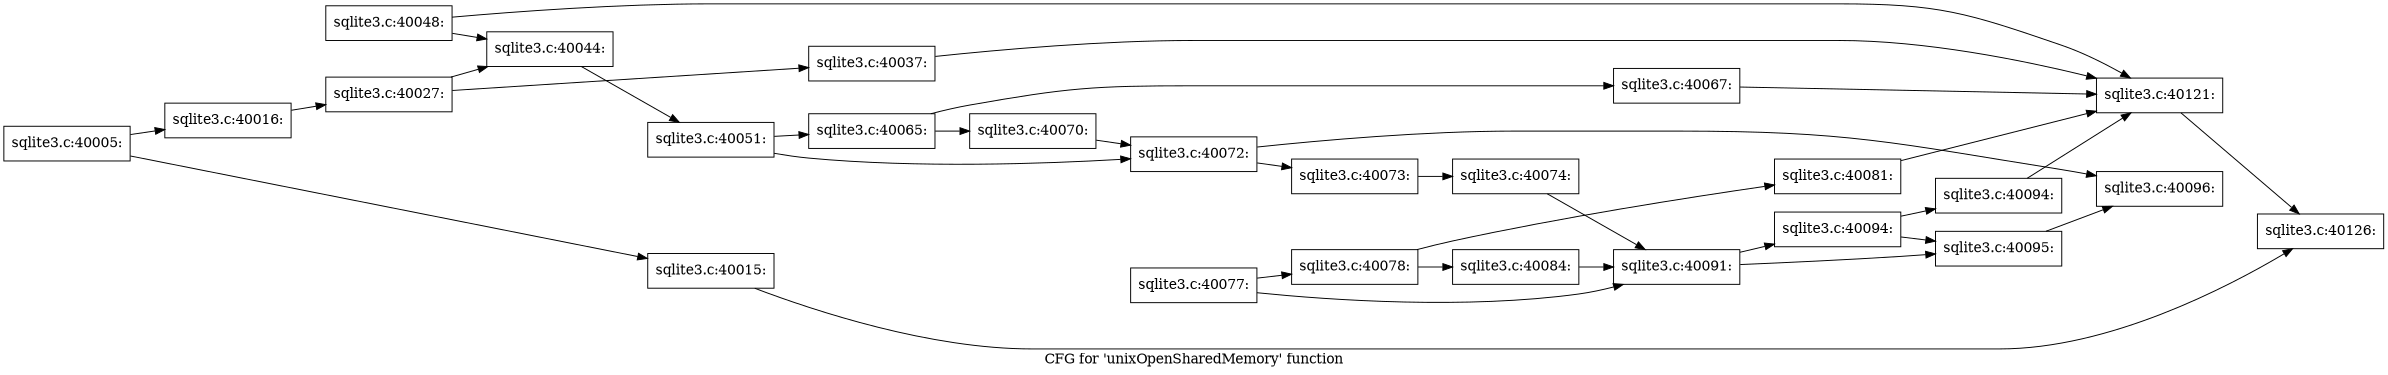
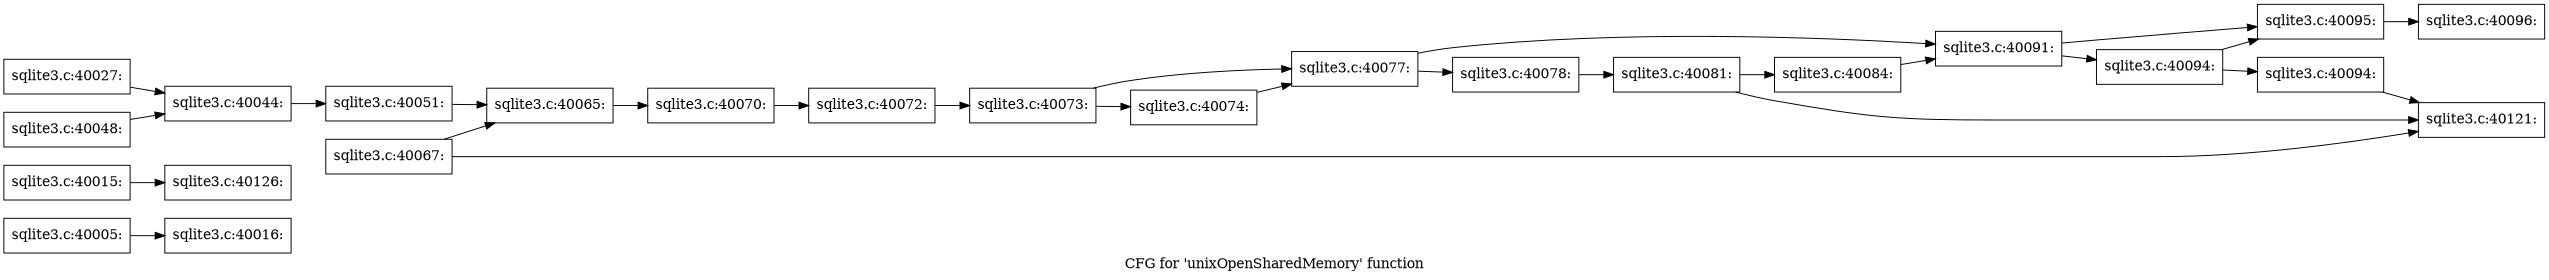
edge "sqlite3.c:40048:" -> "sqlite3.c:40121:": removed
node "sqlite3.c:40037:": removed
edge "sqlite3.c:40073:" -> "sqlite3.c:40077:": added
edge "sqlite3.c:40065:" -> "sqlite3.c:40067:": reversed
edge "sqlite3.c:40016:" -> "sqlite3.c:40027:": removed
edge "sqlite3.c:40072:" -> "sqlite3.c:40096:": removed
edge "sqlite3.c:40121:" -> "sqlite3.c:40126:": removed
edge "sqlite3.c:40051:" -> "sqlite3.c:40072:": removed
edge "sqlite3.c:40005:" -> "sqlite3.c:40015:": removed
edge "sqlite3.c:40074:" -> "sqlite3.c:40091:": now "sqlite3.c:40074:" -> "sqlite3.c:40077:"
edge "sqlite3.c:40078:" -> "sqlite3.c:40084:": now "sqlite3.c:40081:" -> "sqlite3.c:40084:"
